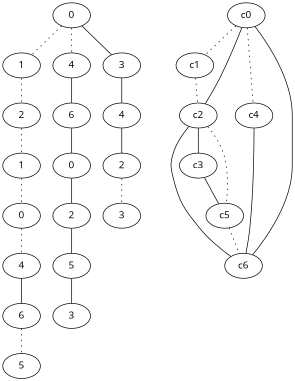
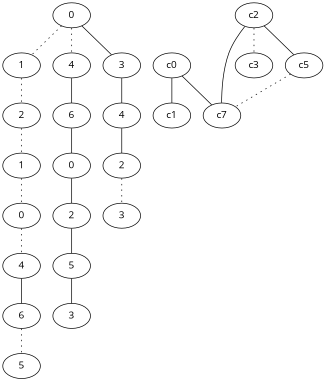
edge "c0" -- "c1": style dotted -> solid
edge "c0" -- "c2": removed
edge "c1" -- "c2": removed
node "c4": removed
edge "c2" -- "c3": style solid -> dotted
edge "c2" -- "c5": style dotted -> solid
edge "c3" -- "c5": removed
node "c6": label "c6" -> "c7"
